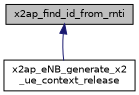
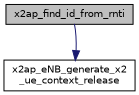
edge "x2ap_eNB_generate_x2 _ue_context_release" -> "x2ap_find_id_from_rnti": reversed
